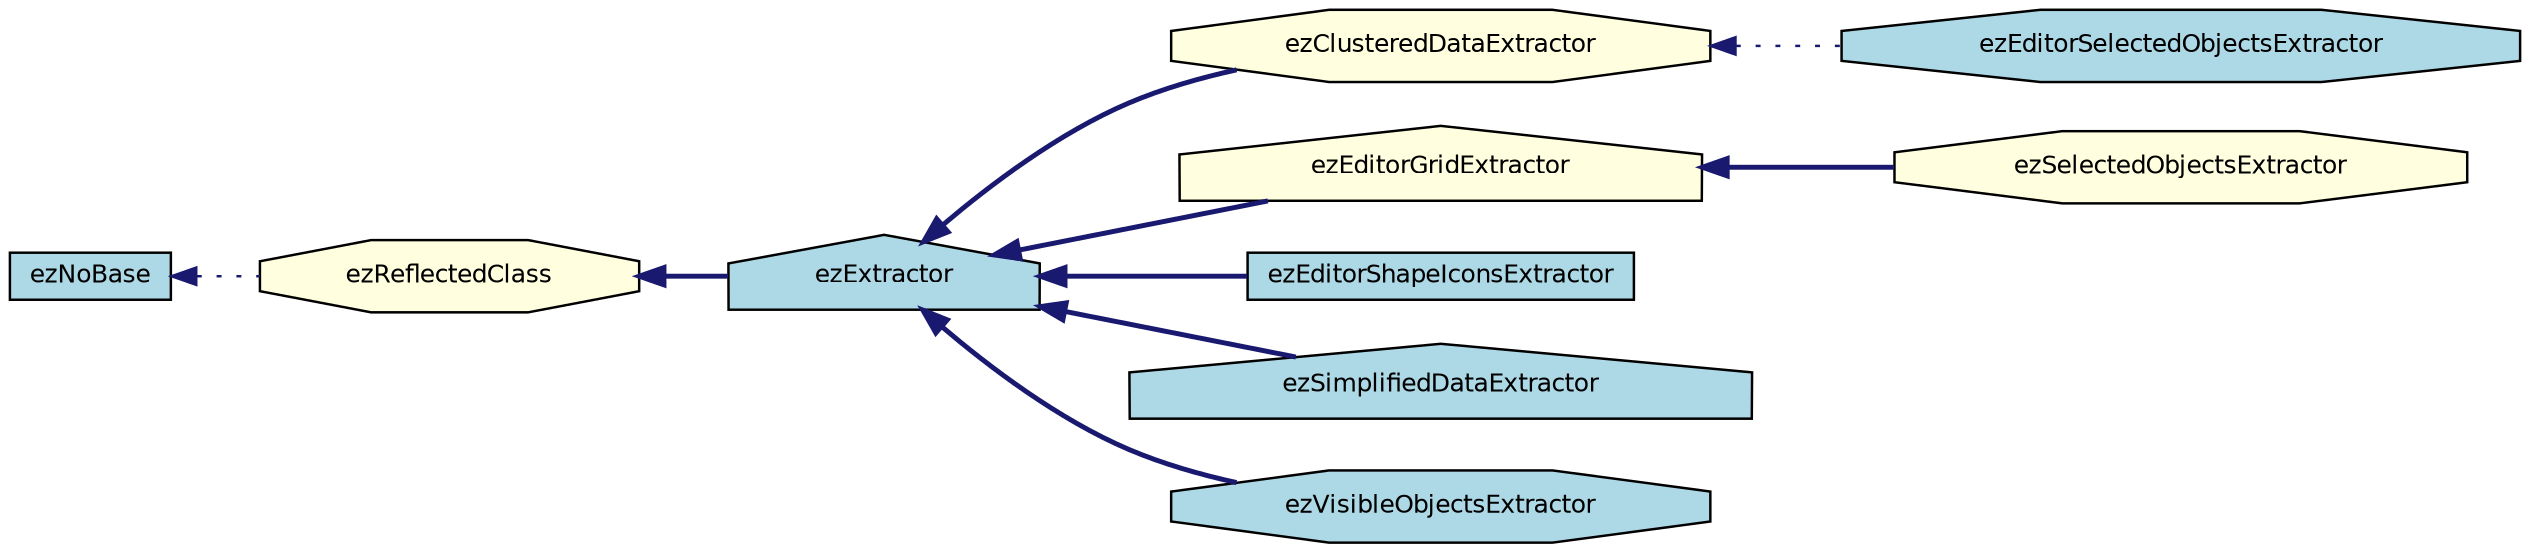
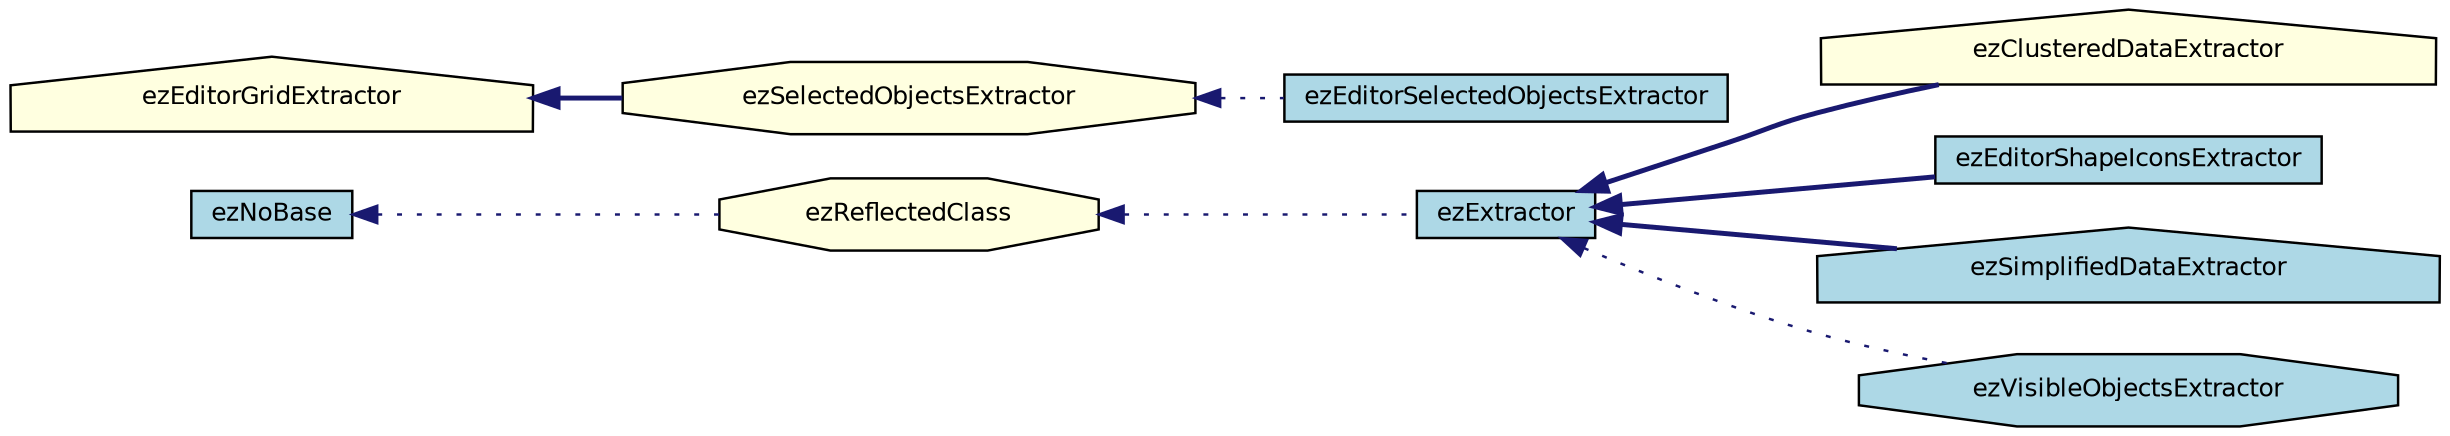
node "ezClusteredDataExtractor": shape octagon -> house
edge "ezEditorSelectedObjectsExtractor" -> "ezClusteredDataExtractor": now "ezEditorSelectedObjectsExtractor" -> "ezSelectedObjectsExtractor"
node "ezEditorSelectedObjectsExtractor": shape octagon -> box
edge "ezEditorGridExtractor" -> "ezExtractor": removed
edge "ezExtractor" -> "ezReflectedClass": style bold -> dotted
node "ezExtractor": shape house -> box
edge "ezVisibleObjectsExtractor" -> "ezExtractor": style bold -> dotted
